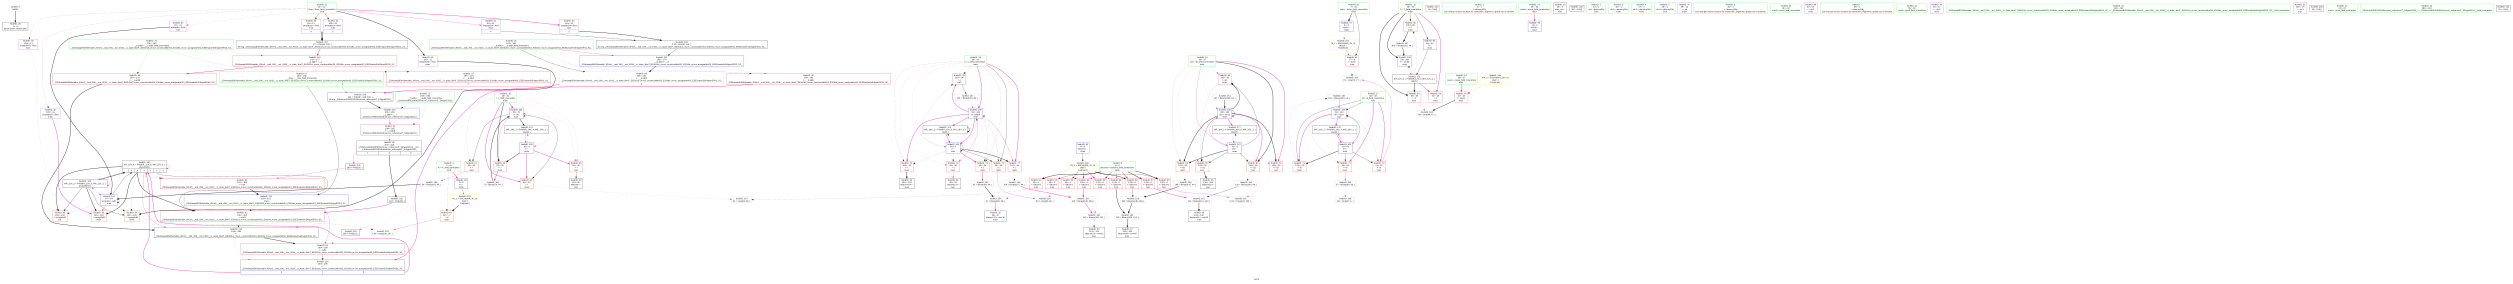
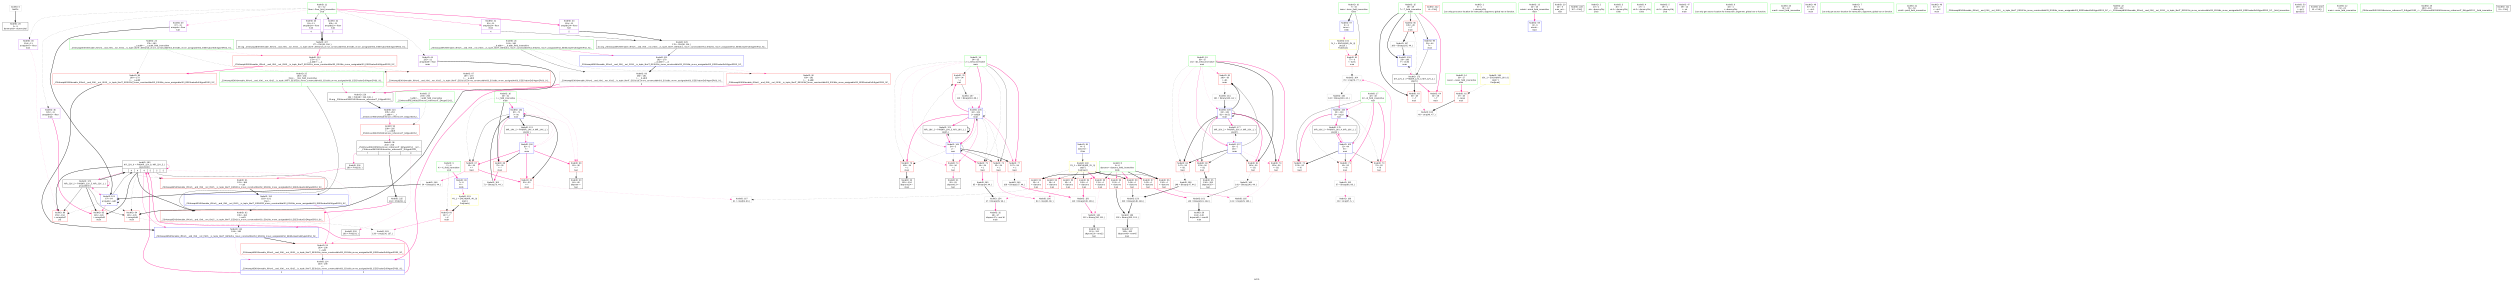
node "NodeID: 50": text "main" -> "typeEOS"
edge "NodeID: 11" -> "NodeID: 44": style bold -> dotted
edge "NodeID: 17" -> "NodeID: 106": color black -> deeppink
edge "NodeID: 72" -> "NodeID: 155": now "NodeID: 164" -> "NodeID: 155"
edge "NodeID: 83" -> "NodeID: 80": now "NodeID: 83" -> "NodeID: 151"
edge "NodeID: 102" -> "NodeID: 66": style solid -> bold
edge "NodeID: 16" -> "NodeID: 66": now "NodeID: 67" -> "NodeID: 66"
edge "NodeID: 100" -> "NodeID: 67": added
